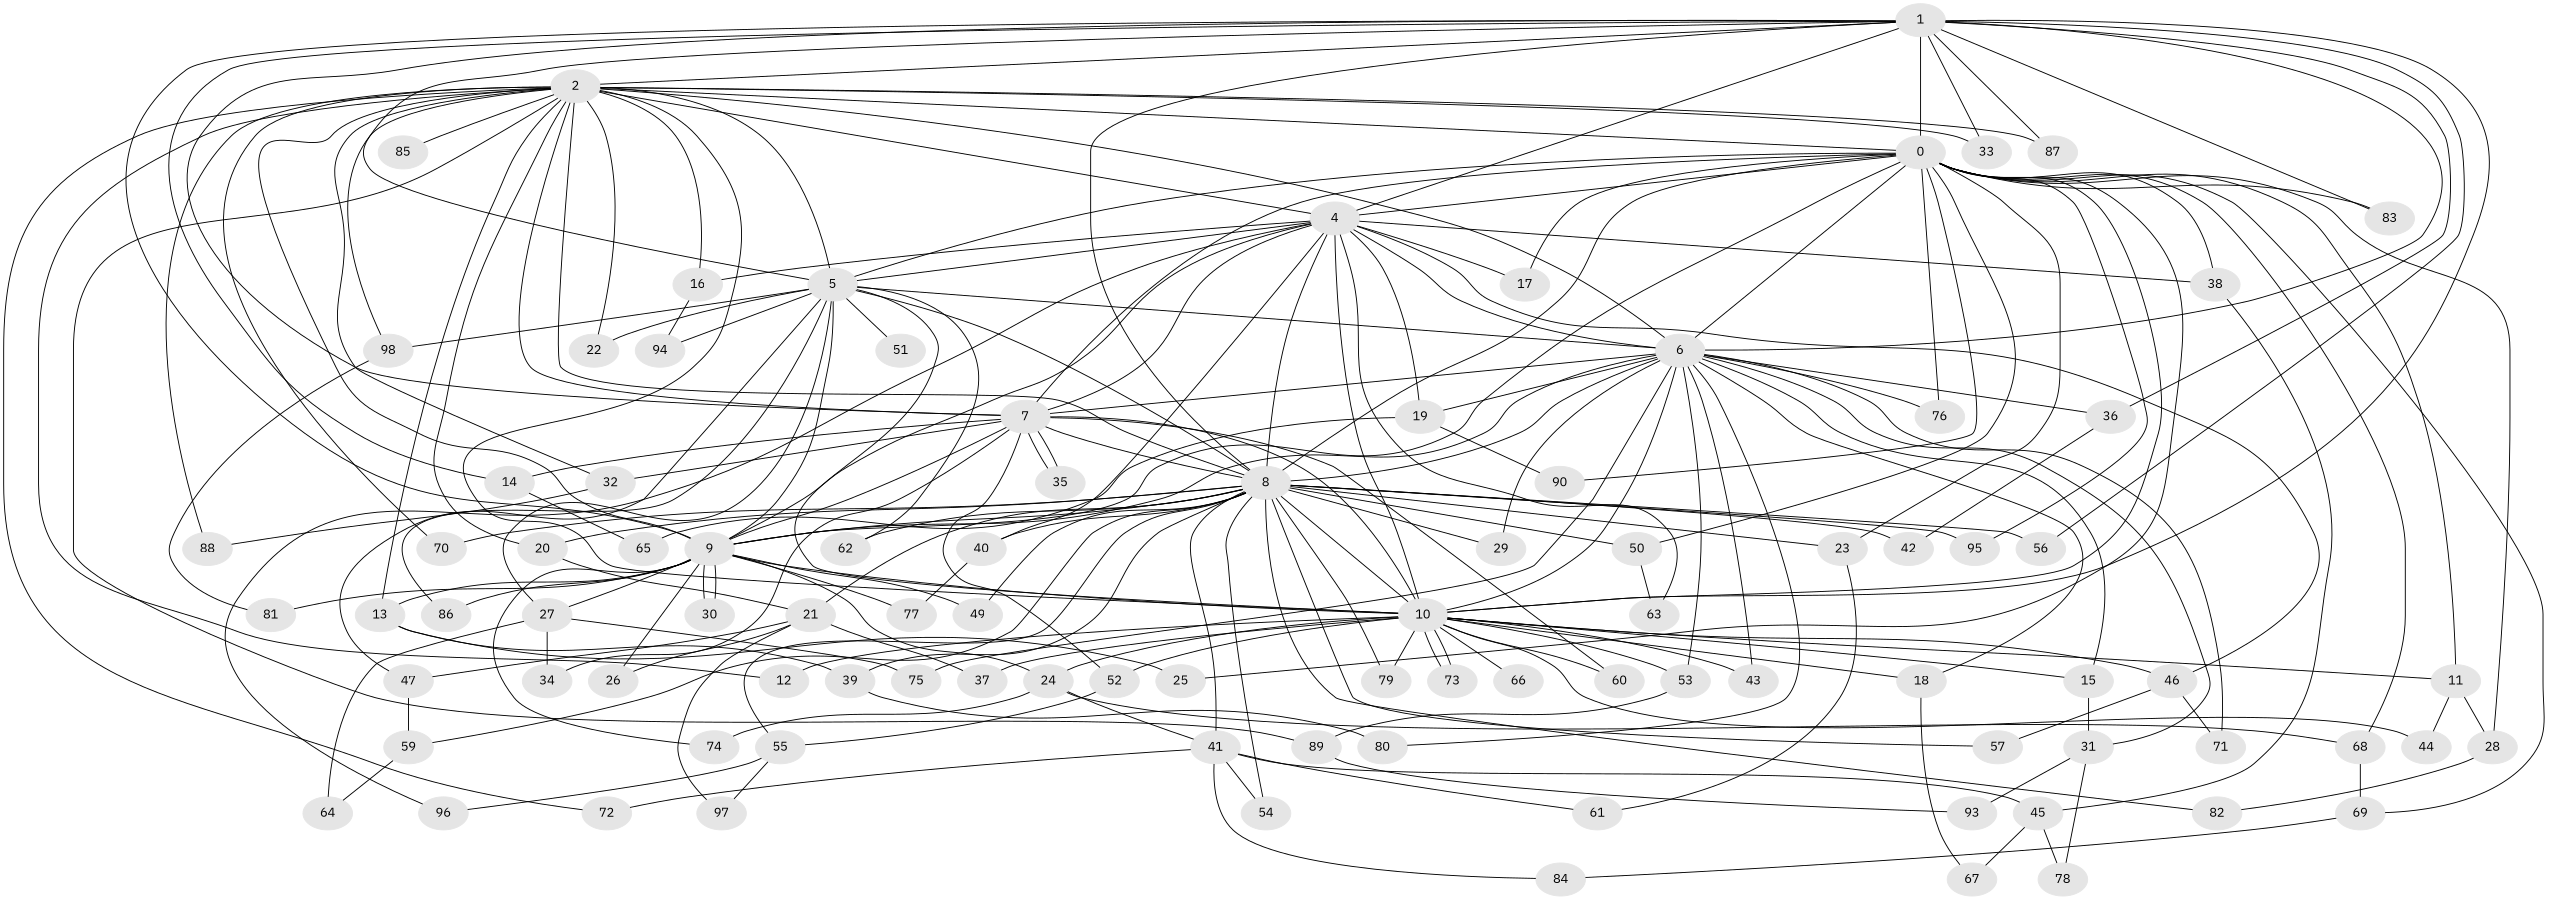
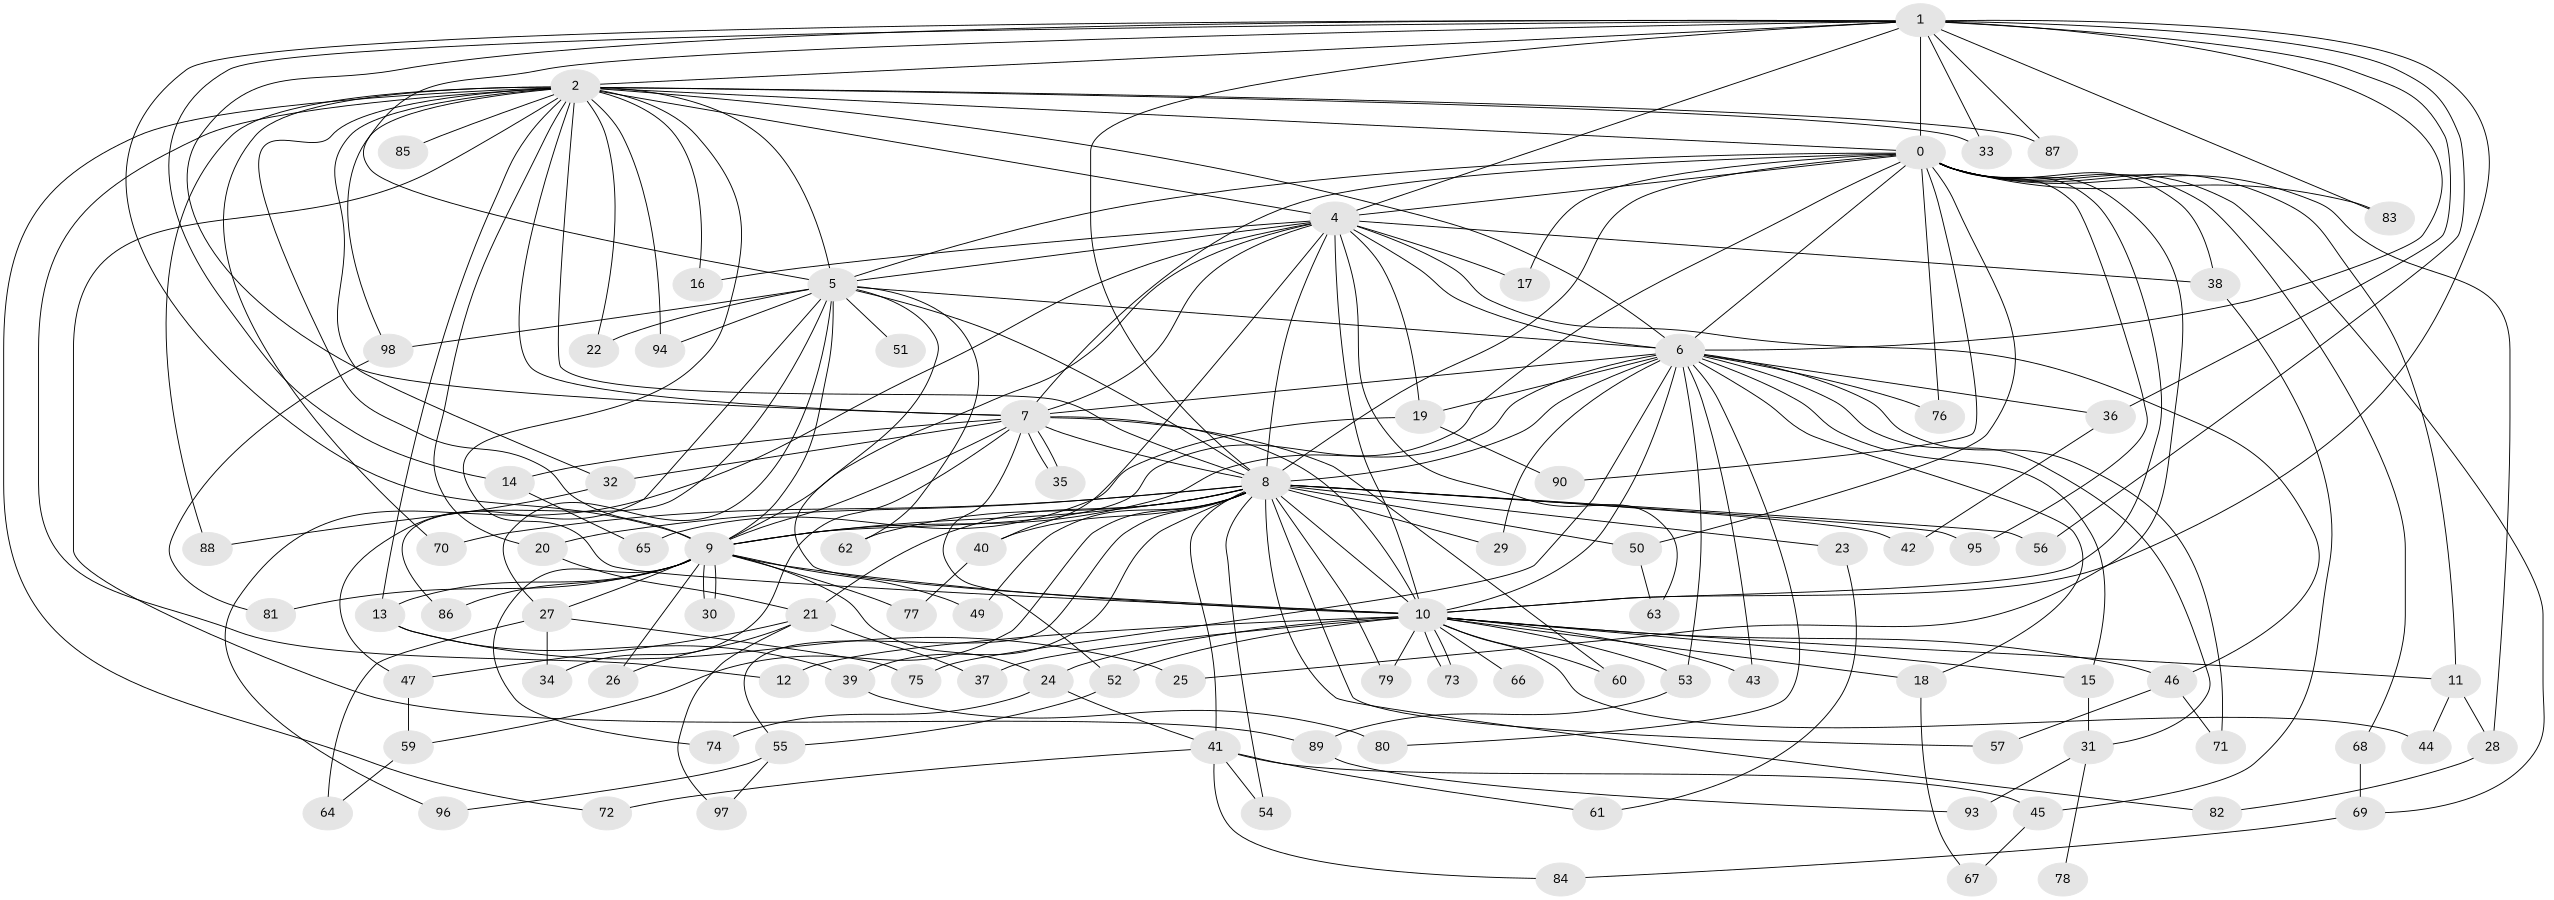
edge "16" -- "94": now "2" -- "94"
edge "0" -- "23": removed
edge "24" -- "68": removed
edge "45" -- "78": removed
